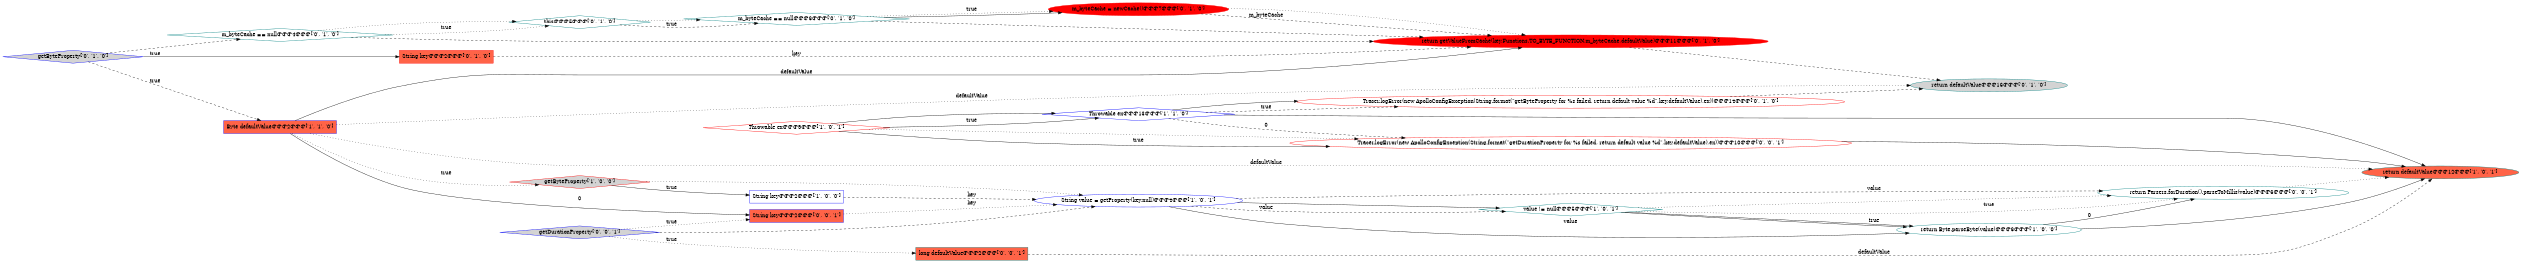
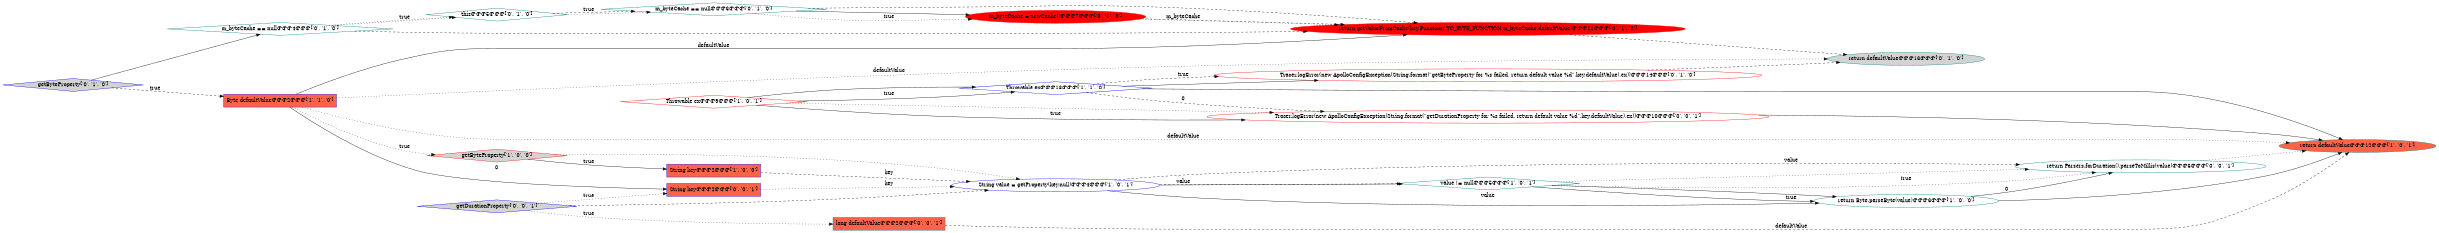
edge "getByteProperty['0', '1', '0']" -> "m_byteCache == null@@@4@@@['0', '1', '0']": style dashed -> solid
node "String key@@@2@@@['0', '1', '0']": removed
node "String key@@@2@@@['1', '0', '0']": fillcolor white -> tomato
